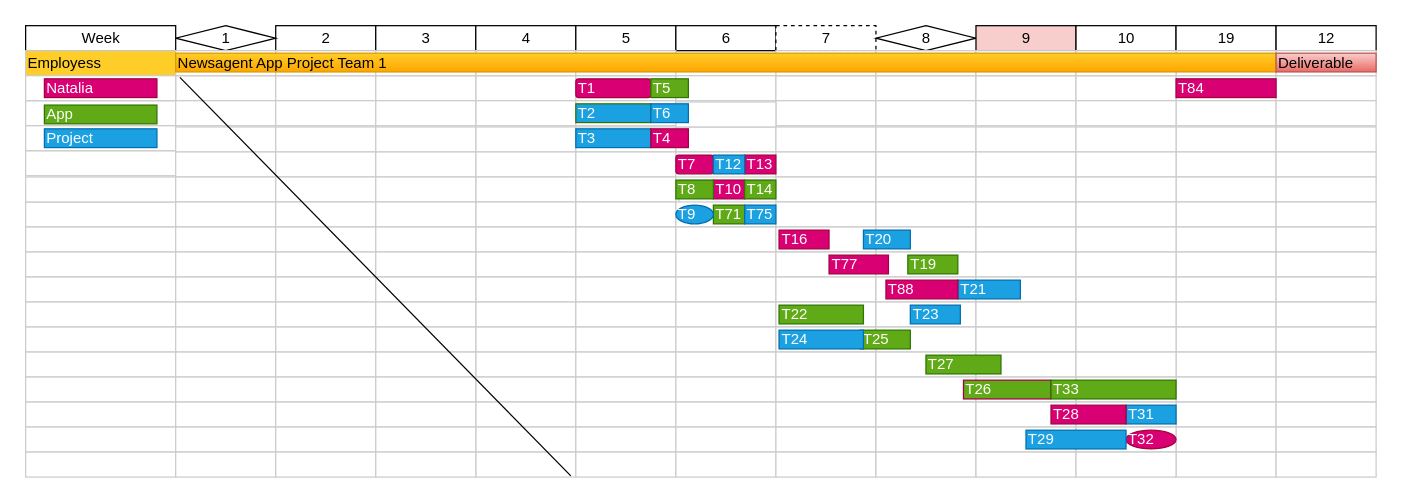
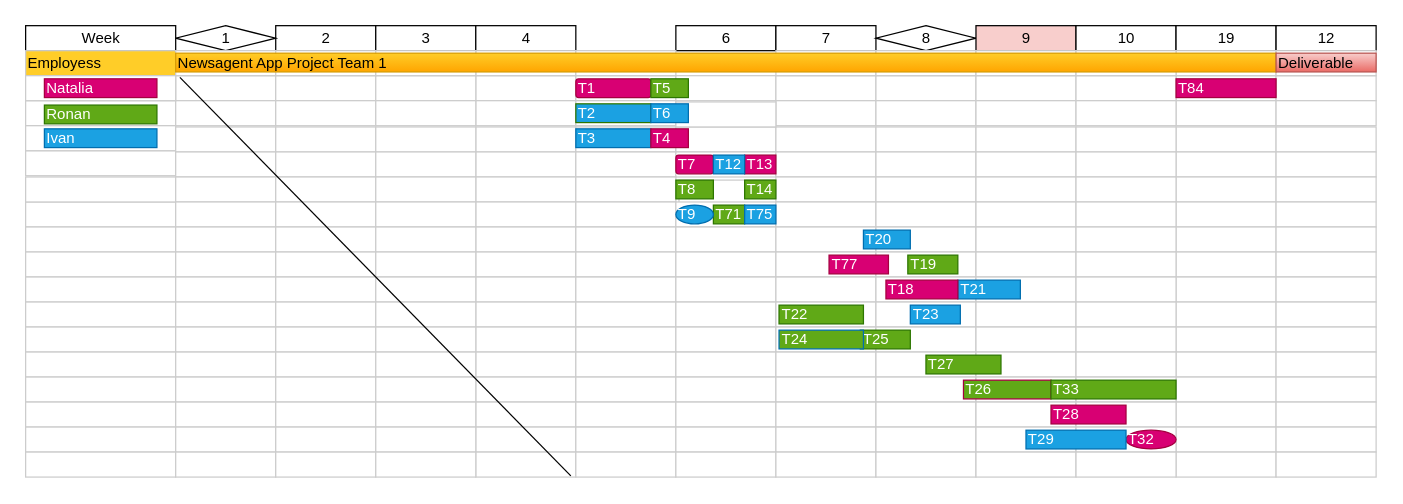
node "5": removed
node "7": style dashed -> solid
node "App": label "App" -> "Ronan"
node "Project": label "Project" -> "Ivan"
node "T10": removed
node "T16": removed
node "T88": label "T88" -> "T18"
node "T24": fillcolor #1ba1e2 -> #60a917
node "T31": removed
